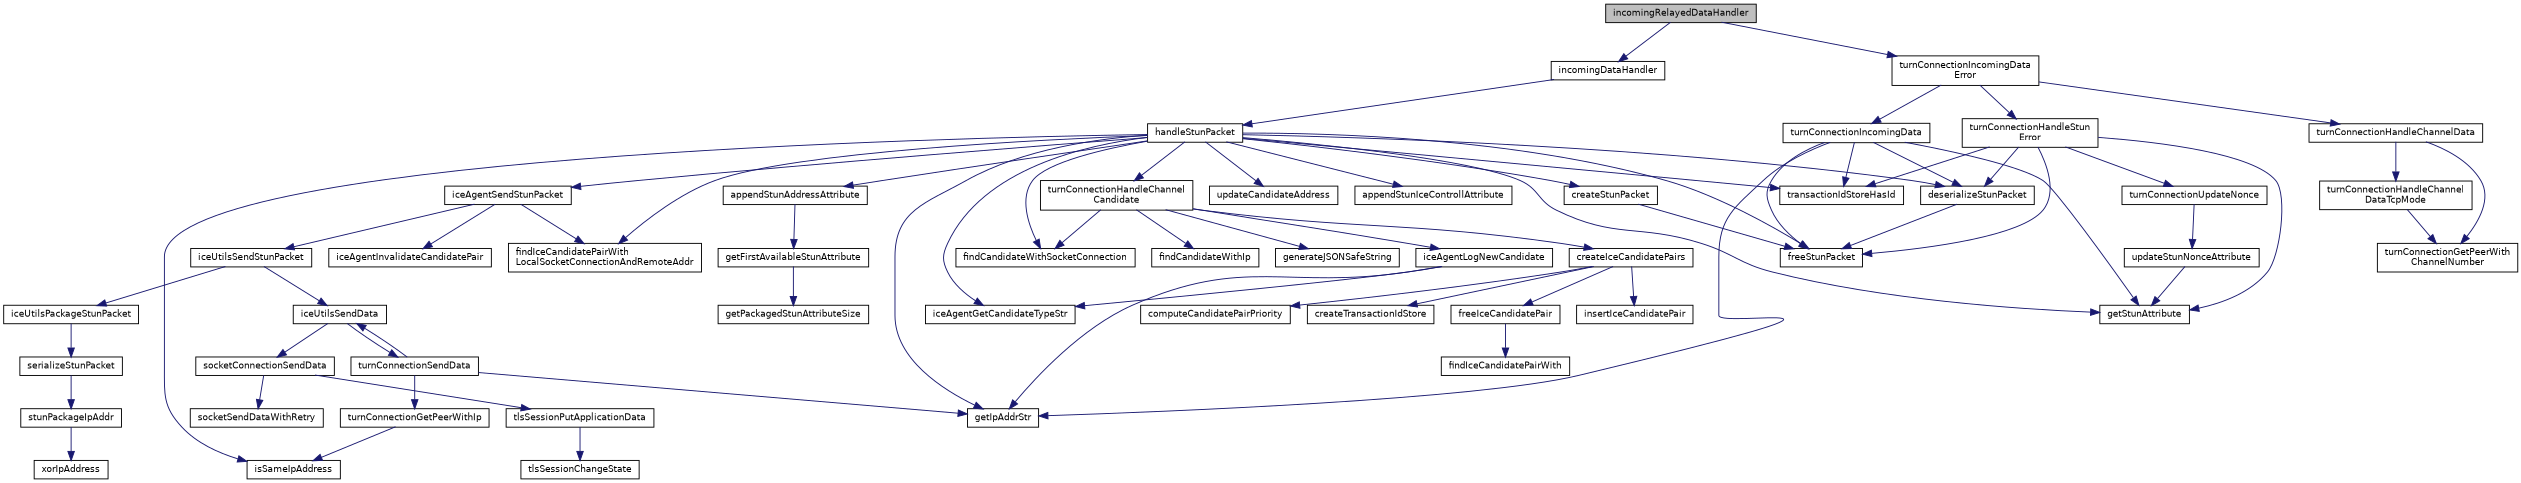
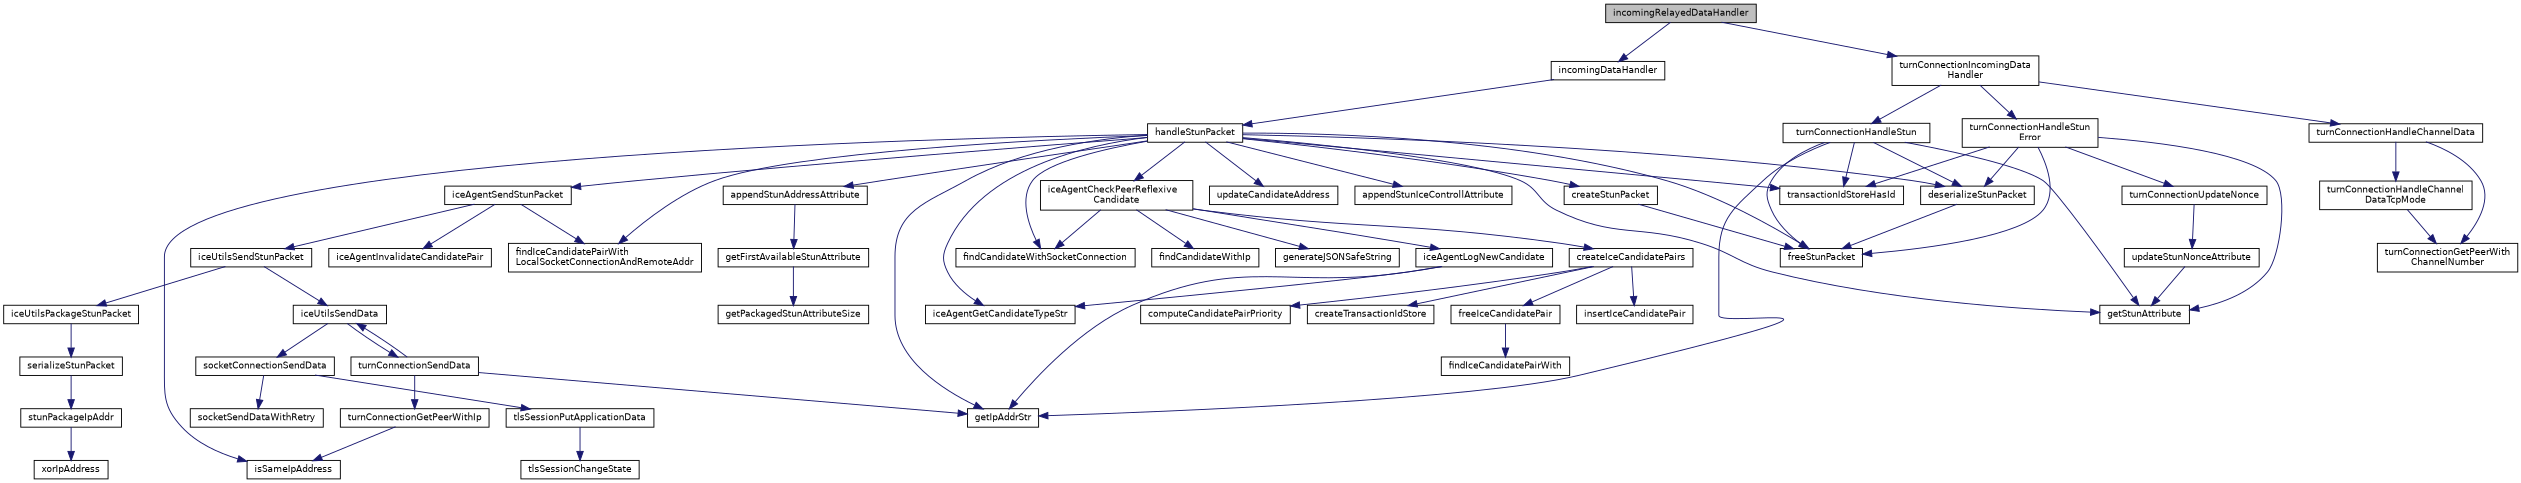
node "turnConnectionIncomingData Error": label "turnConnectionIncomingData Error" -> "turnConnectionIncomingData Handler"
node "turnConnectionIncomingData": label "turnConnectionIncomingData" -> "turnConnectionHandleStun"
node "turnConnectionHandleChannel Candidate": label "turnConnectionHandleChannel Candidate" -> "iceAgentCheckPeerReflexive Candidate"
